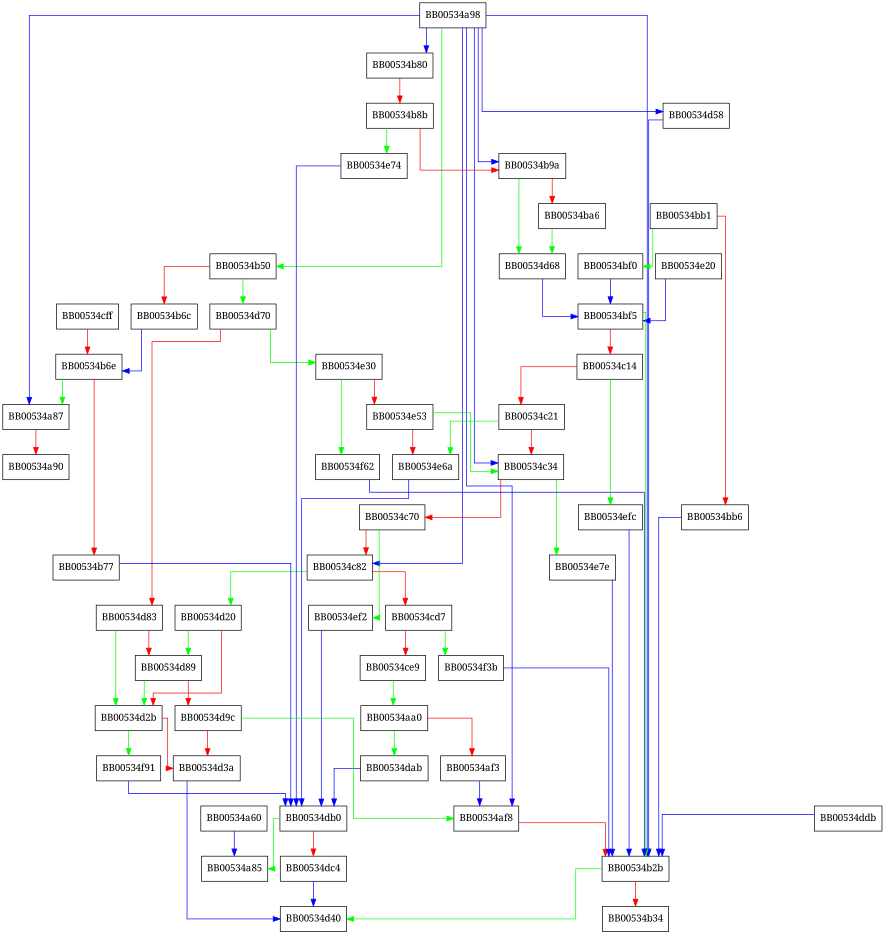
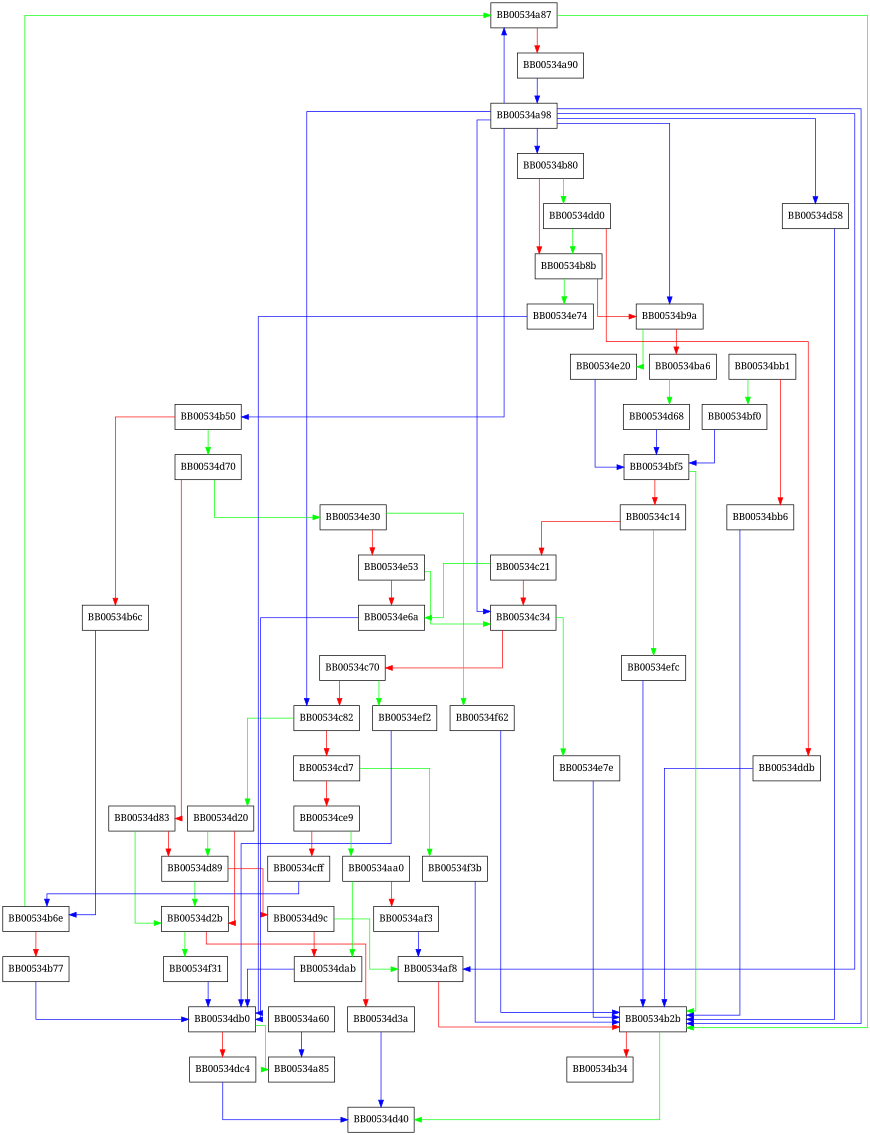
edge "BB00534a90" -> "BB00534a98": added
edge "BB00534b9a" -> "BB00534d68": now "BB00534b9a" -> "BB00534e20"
node "BB00534dd0": added
edge "BB00534a98" -> "BB00534b50": color green -> blue
edge "BB00534cff" -> "BB00534b6e": color red -> blue
edge "BB00534a87" -> "BB00534b2b": added
edge "BB00534d9c" -> "BB00534d3a": now "BB00534d9c" -> "BB00534dab"
node "BB00534f91": label "BB00534f91" -> "BB00534f31"
edge "BB00534ce9" -> "BB00534cff": added
